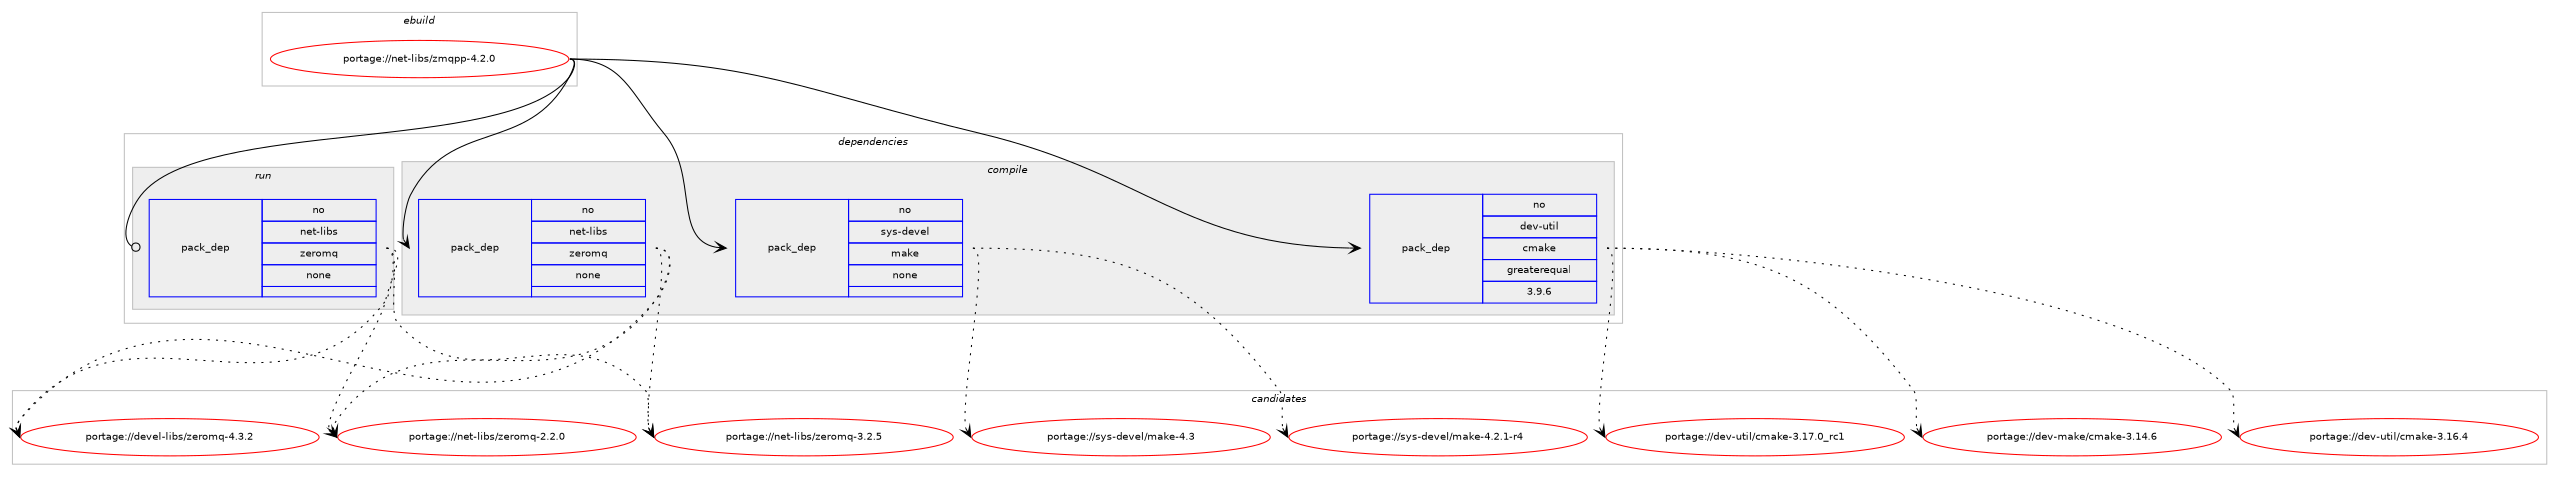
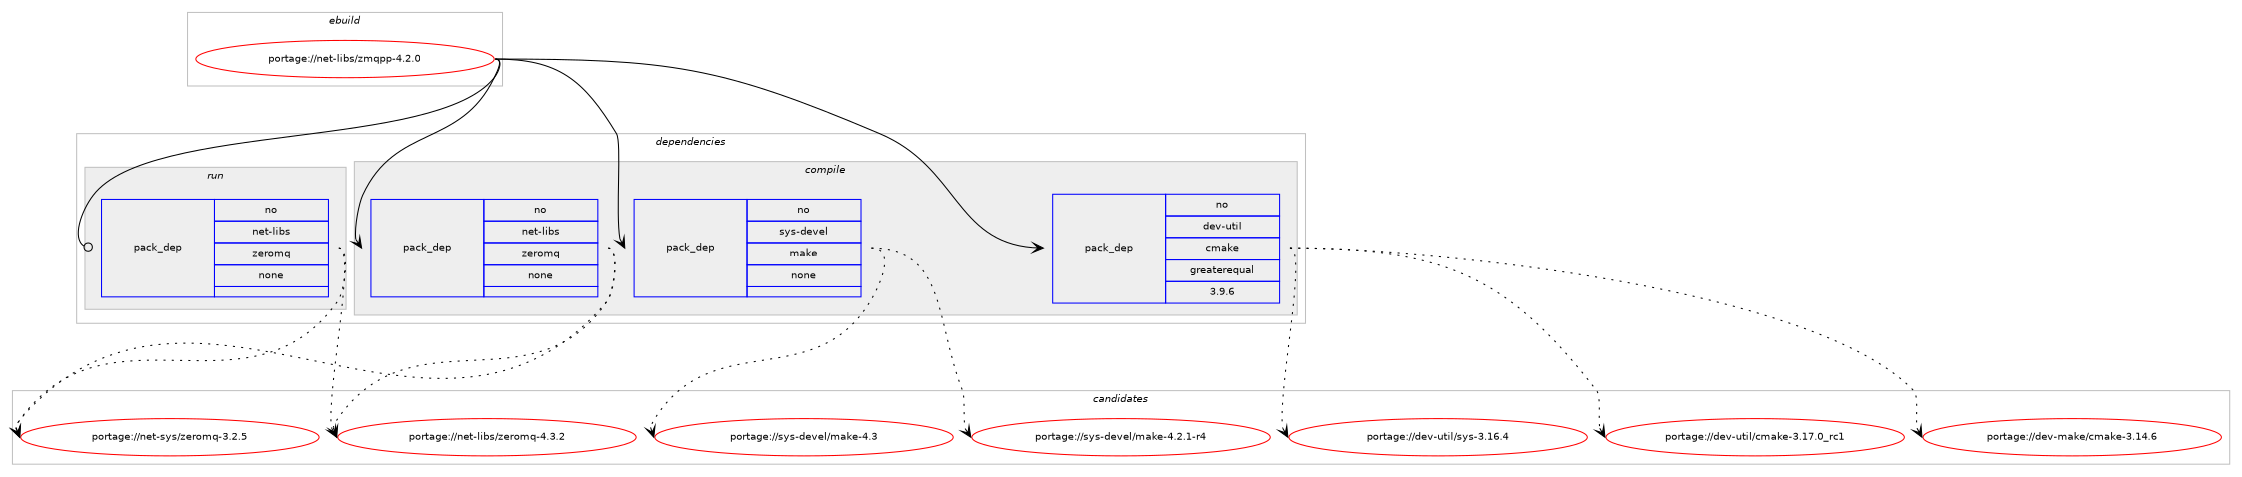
node "portage://devel-libs/zeromq-4.3.2": label "portage://devel-libs/zeromq-4.3.2" -> "portage://net-libs/zeromq-4.3.2"
node "portage://net-libs/zeromq-2.2.0": removed
node "portage://net-libs/zeromq-3.2.5": label "portage://net-libs/zeromq-3.2.5" -> "portage://net-sys/zeromq-3.2.5"
node "portage://dev-util/cmake-3.16.4": label "portage://dev-util/cmake-3.16.4" -> "portage://dev-util/sys-3.16.4"
